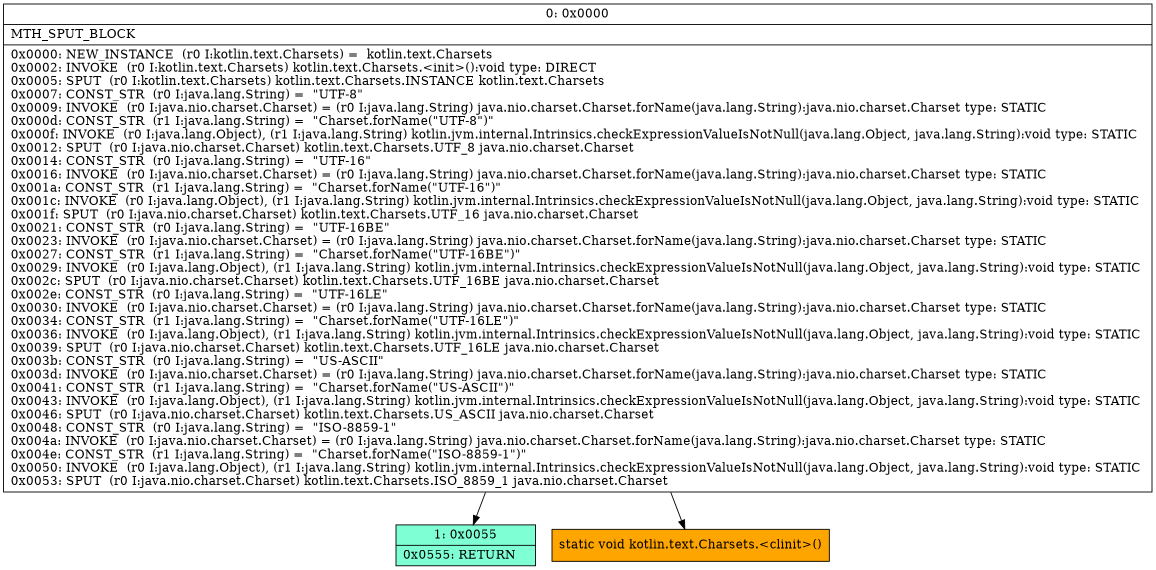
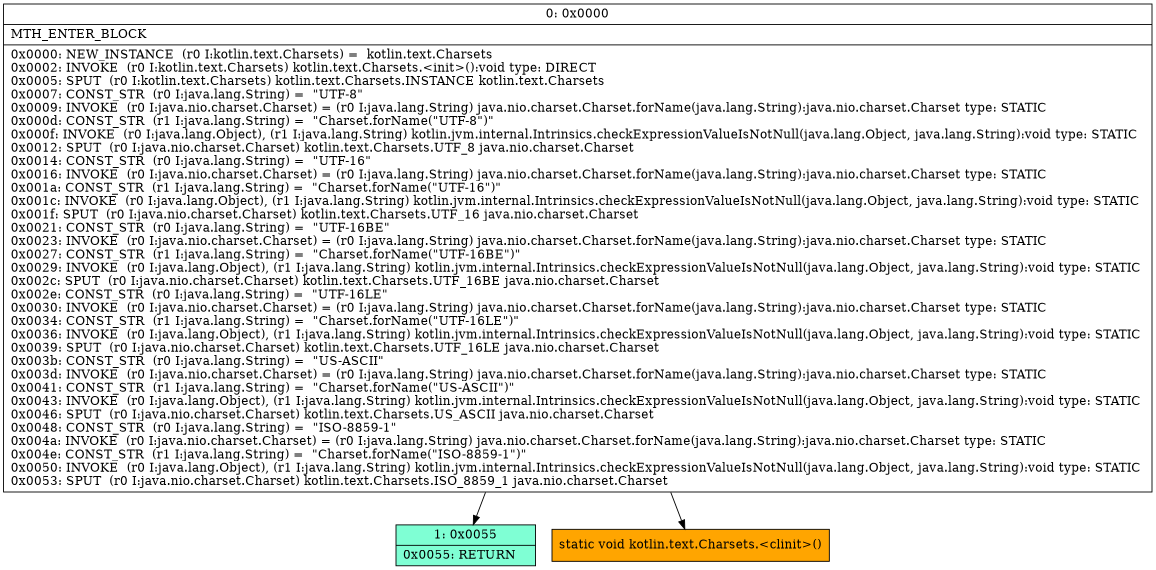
node "0: 0x0000": text "MTH_SPUT_BLOCK" -> "MTH_ENTER_BLOCK"
node "1: 0x0055": text "0x0555: RETURN" -> "0x0055: RETURN"
